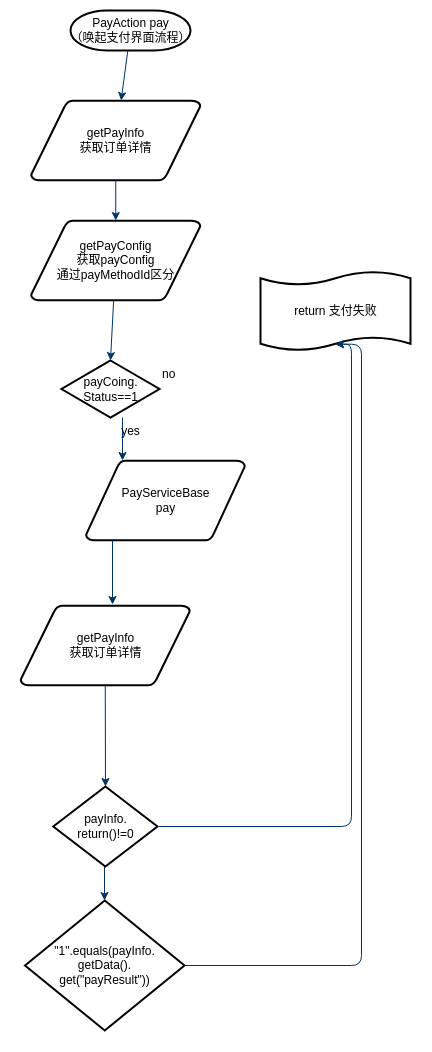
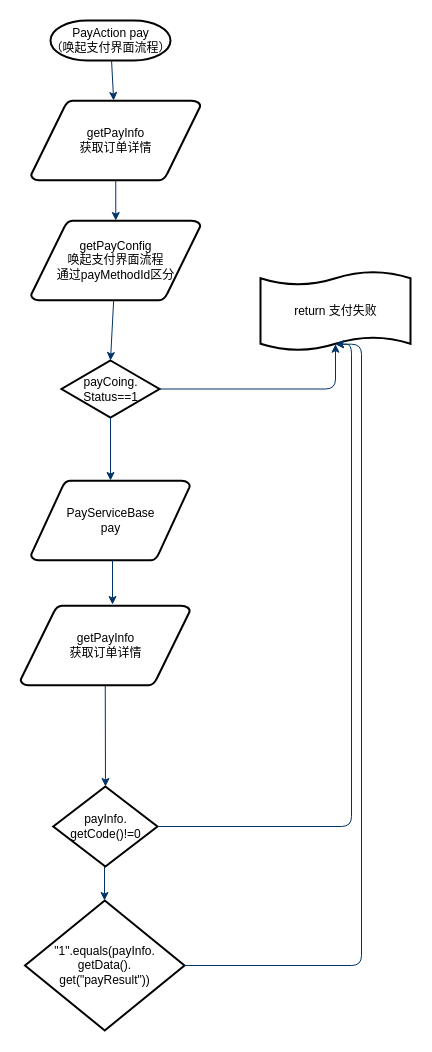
node "PayAction pay （唤起支付界面流程）": moved (131, 31) -> (111, 41)
node "getPayConfig 获取payConfig 通过payMethodId区分": label "getPayConfig 获取payConfig 通过payMethodId区分" -> "getPayConfig 唤起支付界面流程 通过payMethodId区分"
node "no": removed
edge "payCoing. Status==1" -> "return 支付失败": added
node "yes": removed
node "PayServiceBase pay": moved (166, 501) -> (111, 521)
node "payInfo. return()!=0": label "payInfo. return()!=0" -> "payInfo. getCode()!=0"
